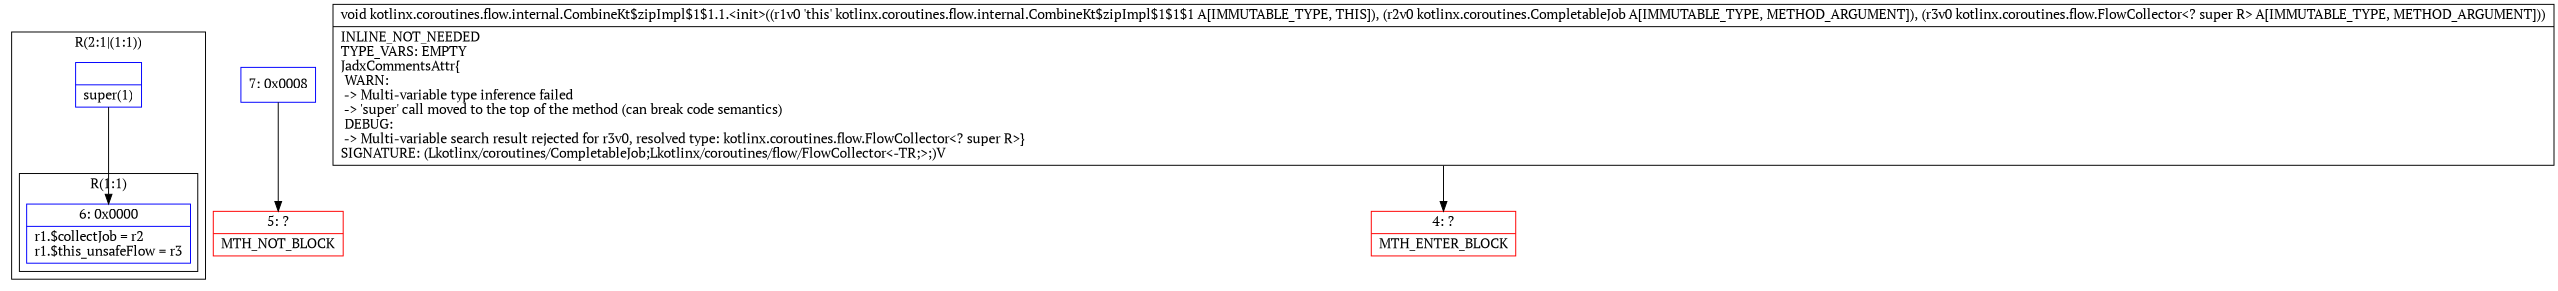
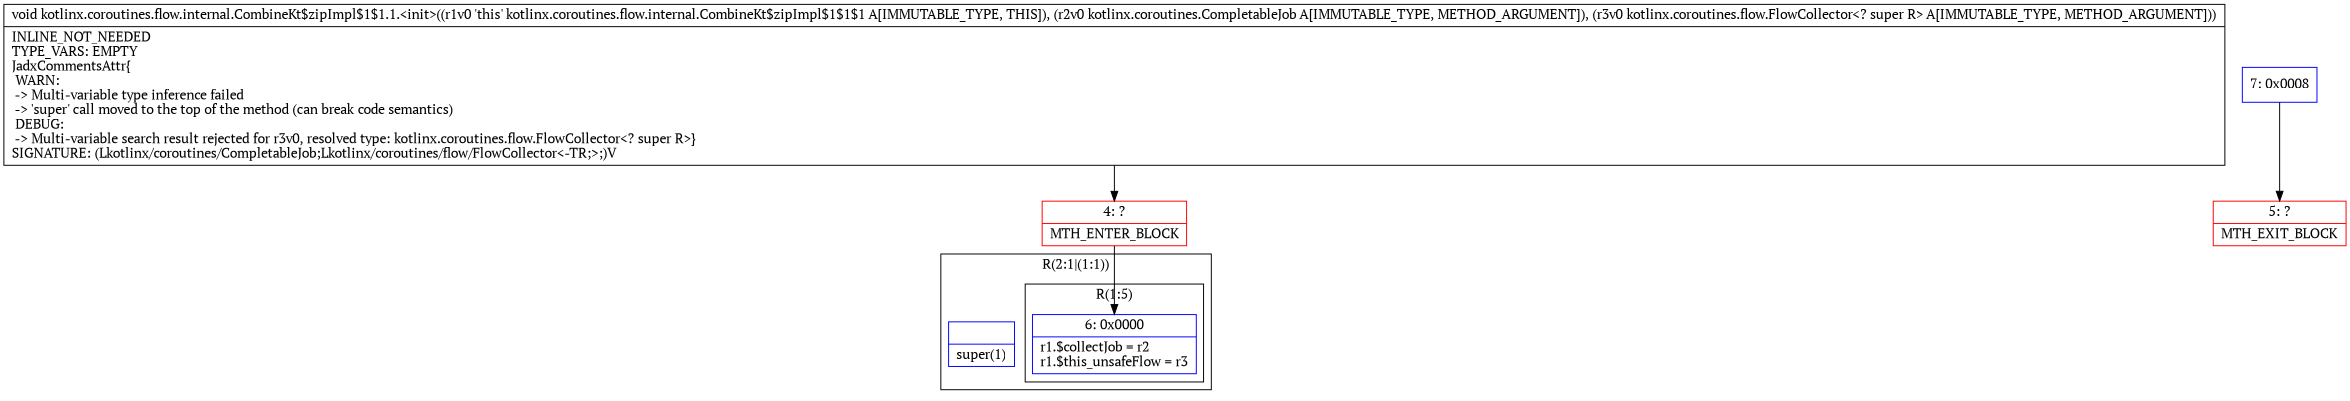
edge "super(1)" -> "6: 0x0000": now "4: ?" -> "6: 0x0000"
cluster "R(1:1)": label "R(1:1)" -> "R(1:5)"
node "5: ?": text "MTH_NOT_BLOCK" -> "MTH_EXIT_BLOCK"
